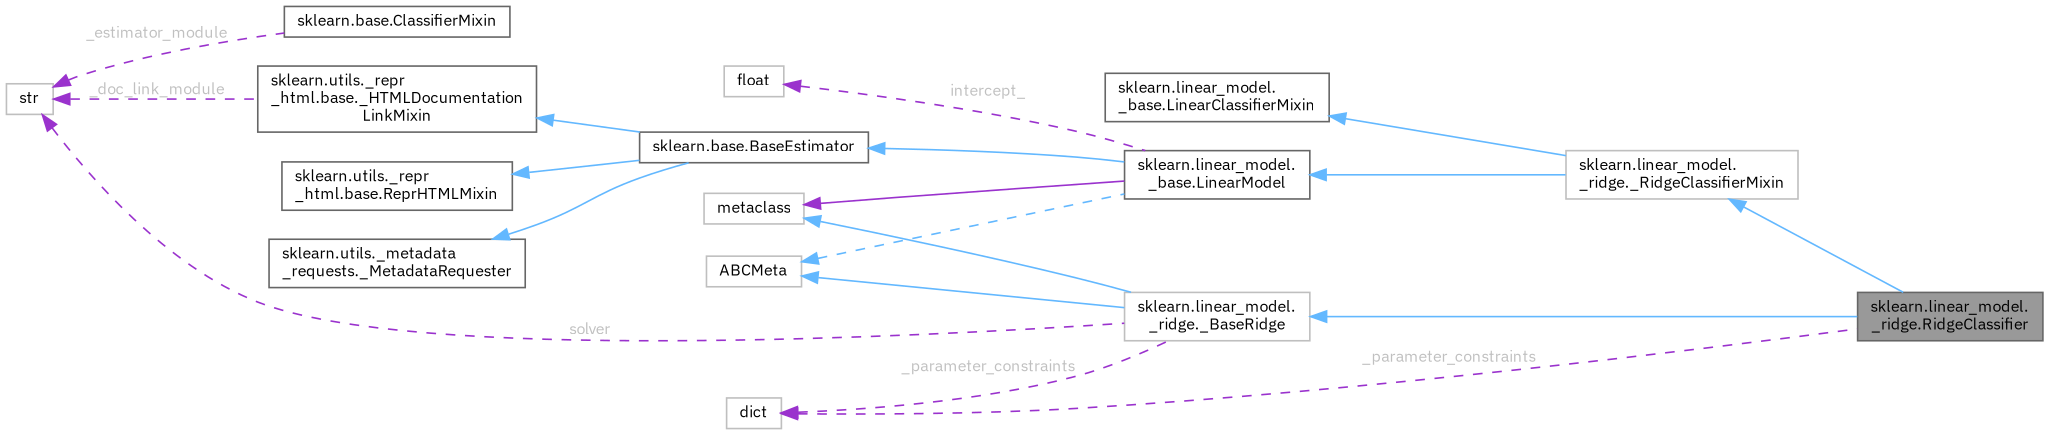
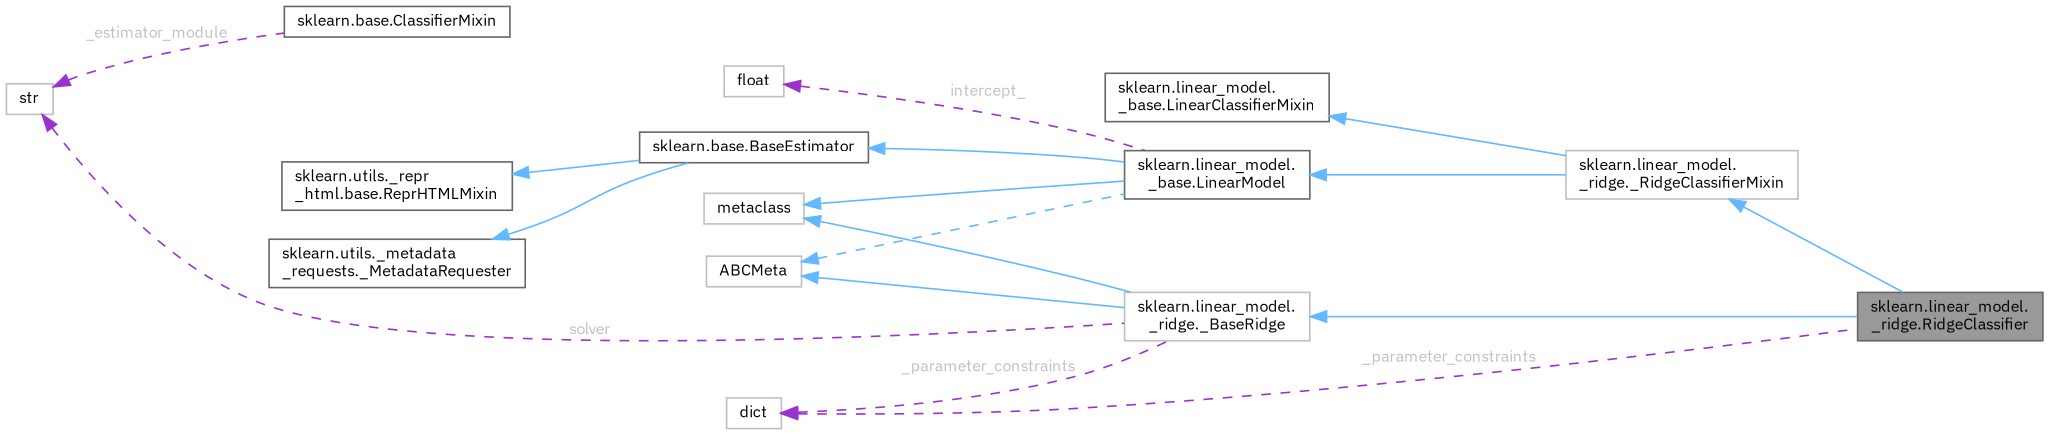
node "sklearn.utils._repr _html.base._HTMLDocumentation LinkMixin": removed
edge "sklearn.linear_model. _base.LinearModel" -> "metaclass": color darkorchid3 -> steelblue1
